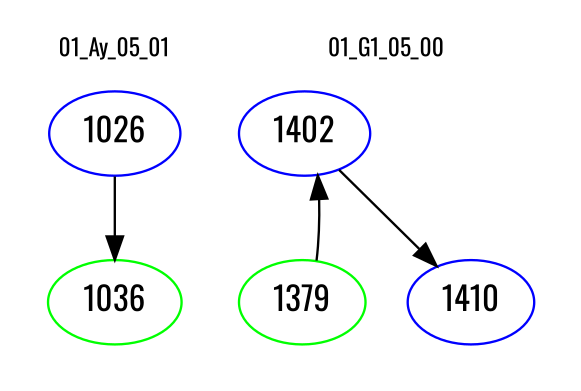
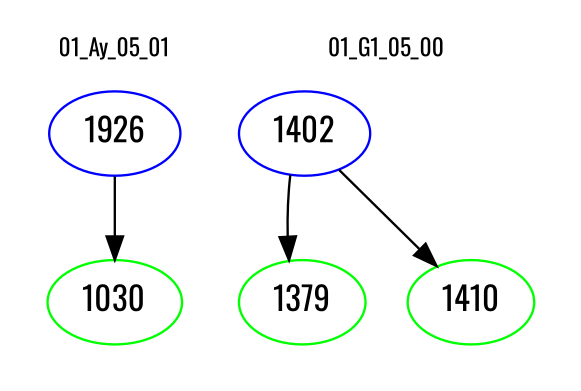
node "1026": label "1026" -> "1926"
edge "1379" -> "1402": reversed
node "1036": label "1036" -> "1030"
node "1410": color blue -> green
